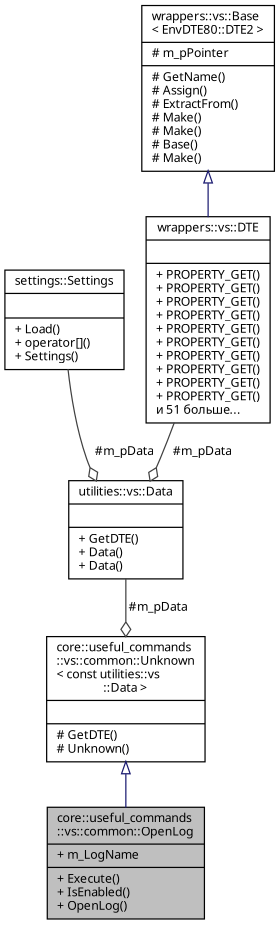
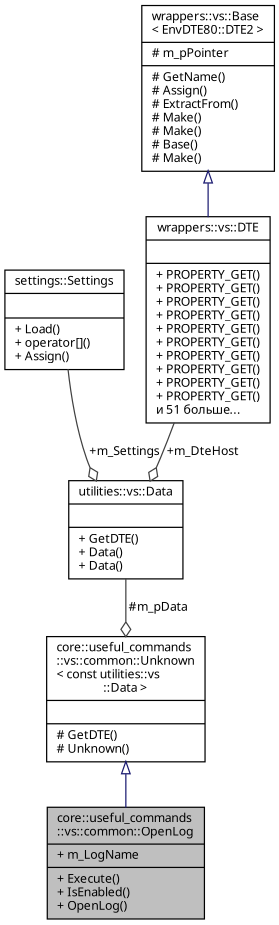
node "settings::Settings": text "+ Settings()" -> "+ Assign()"
edge "settings::Settings" -> "utilities::vs::Data": label " #m_pData" -> " +m_Settings"
edge "wrappers::vs::DTE" -> "utilities::vs::Data": label " #m_pData" -> " +m_DteHost"
